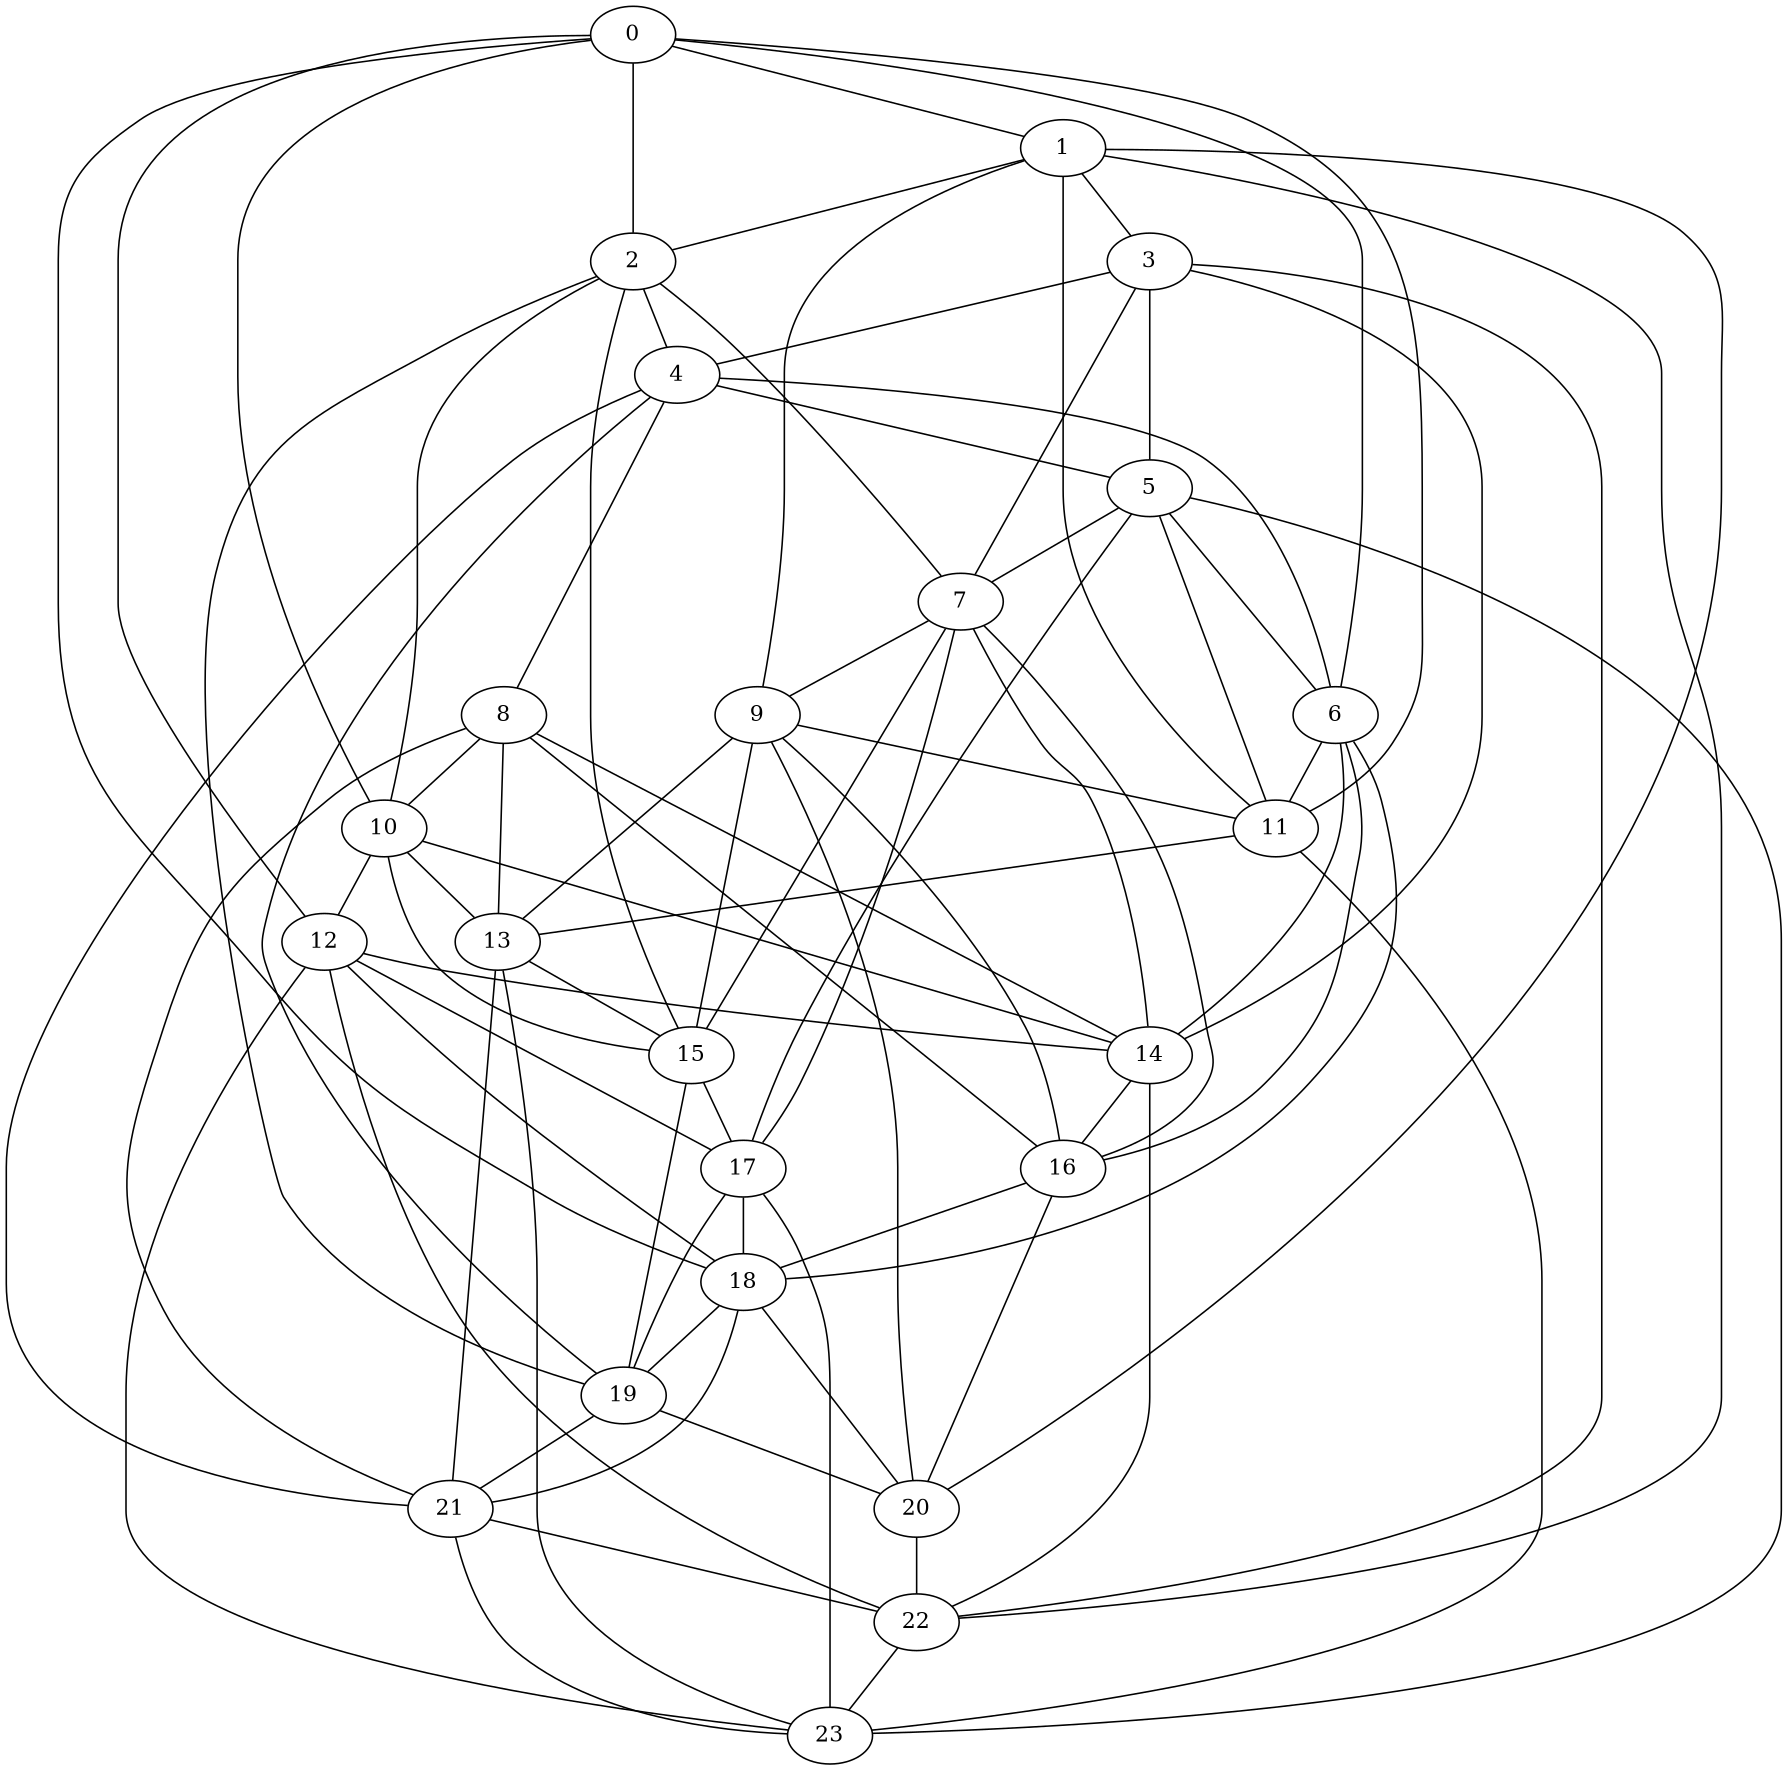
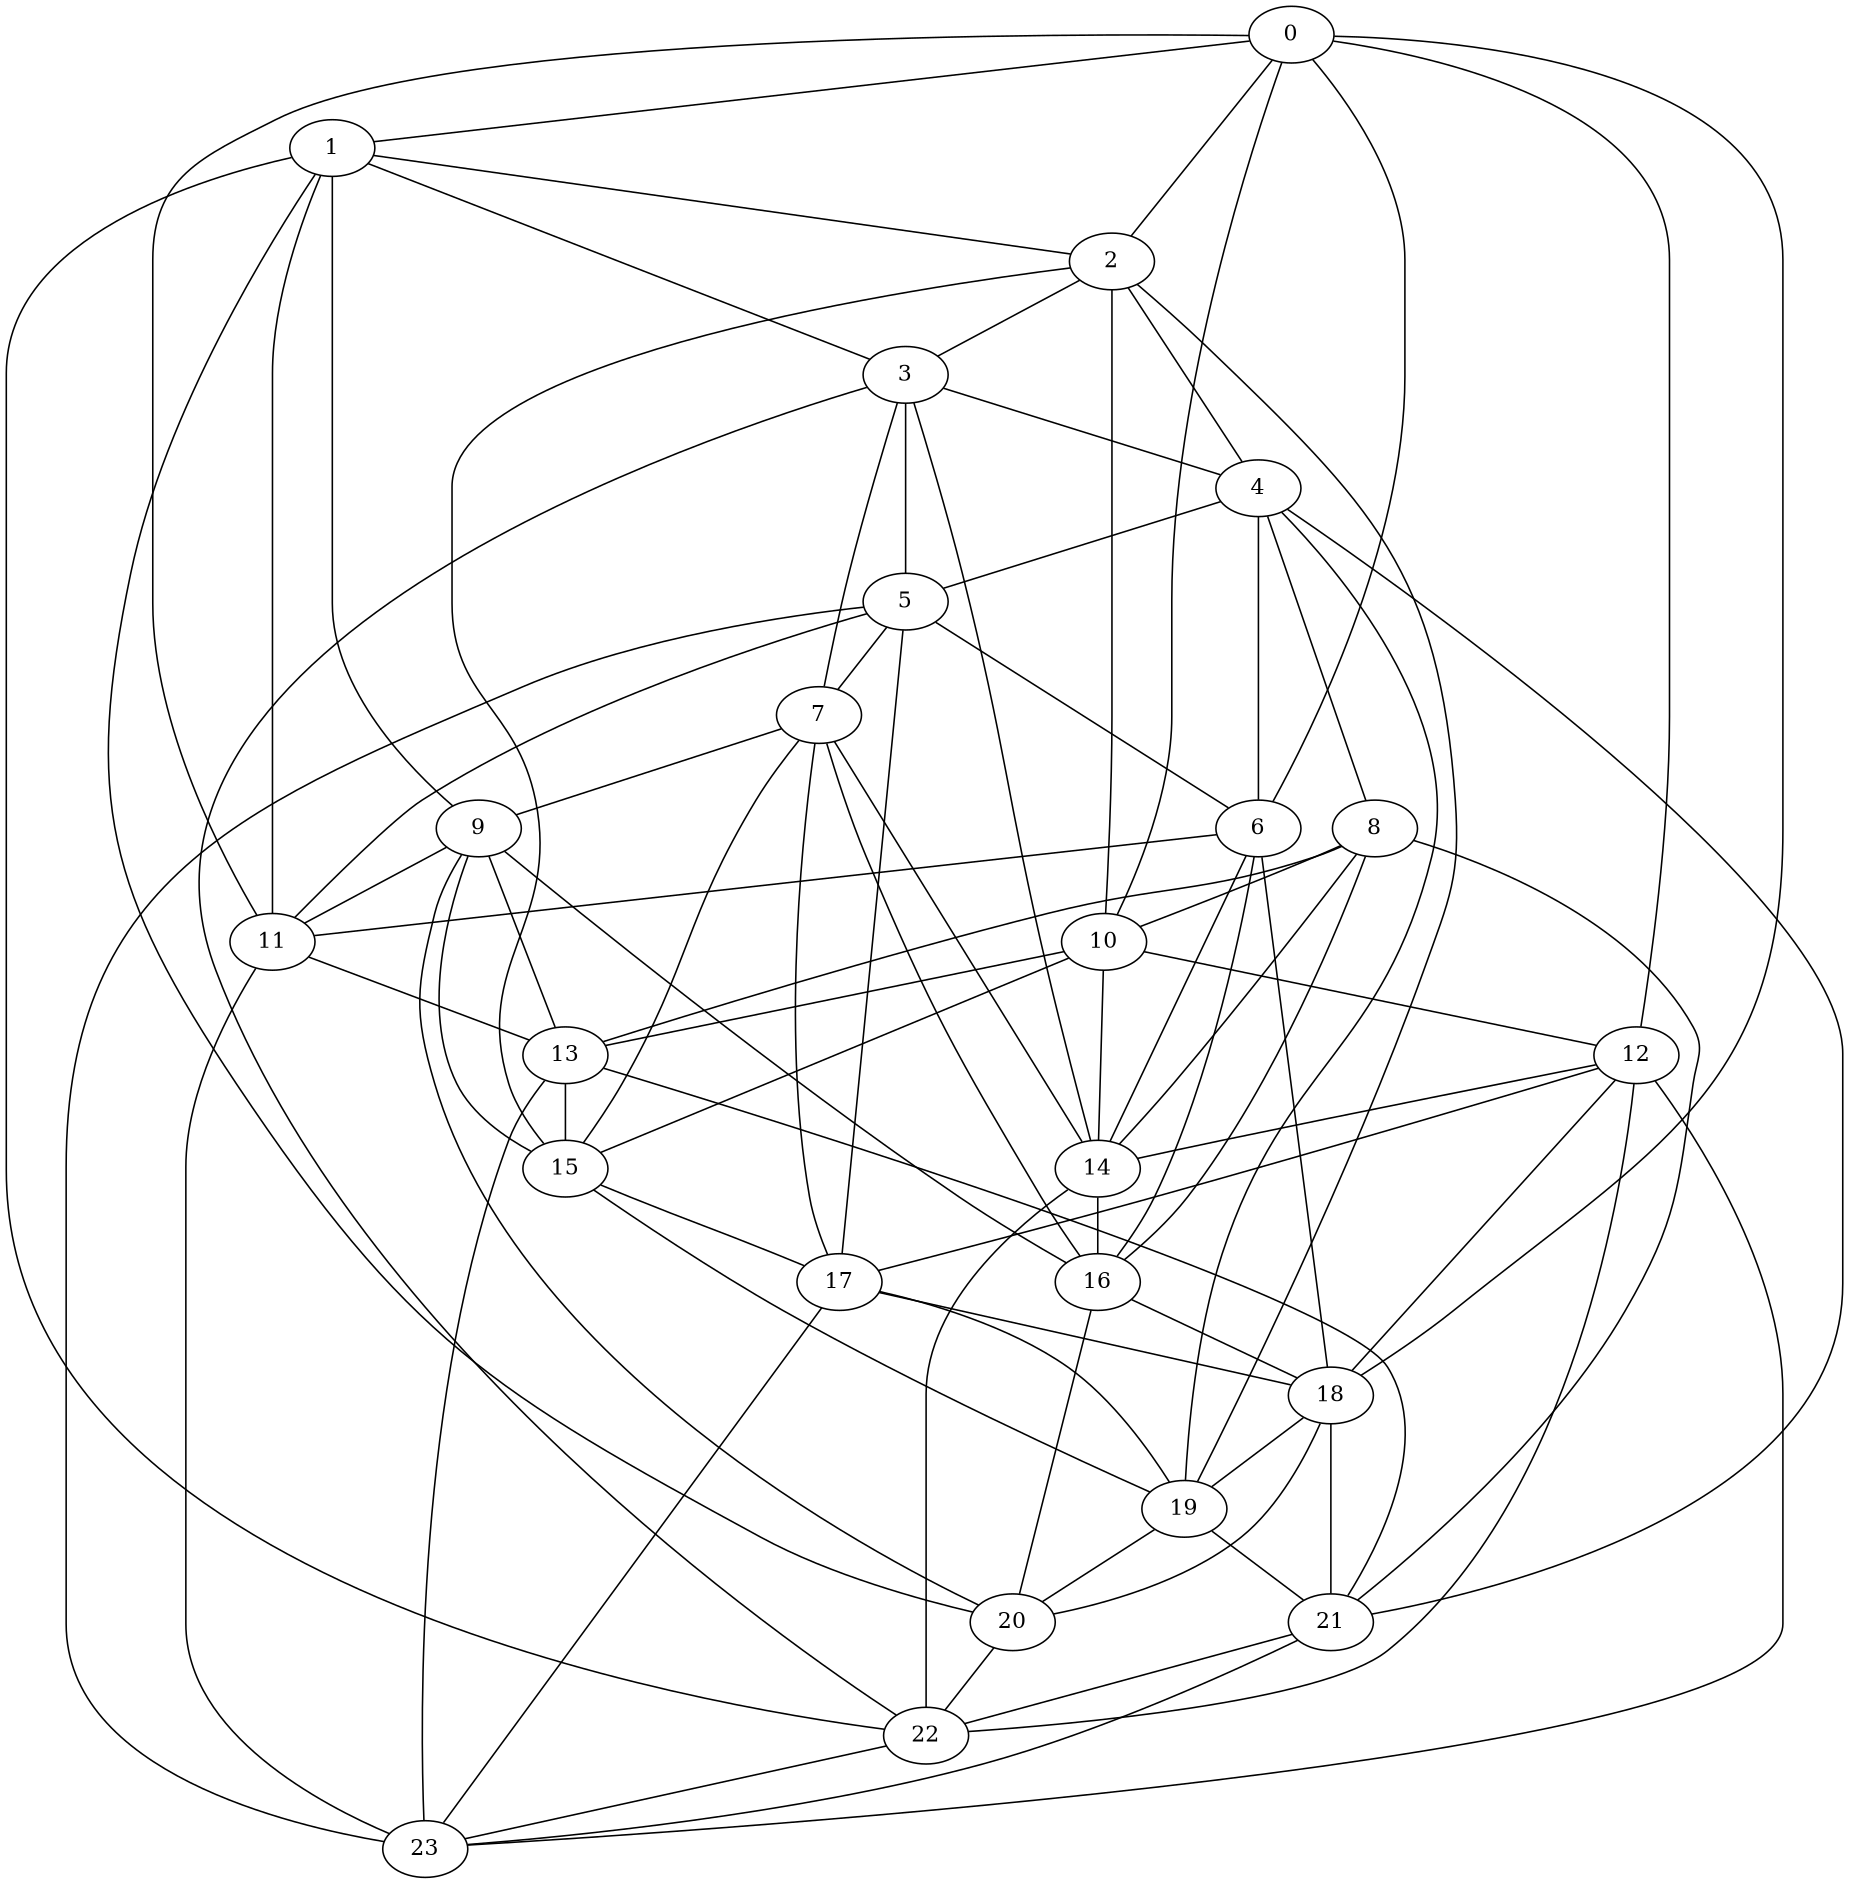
edge "2" -- "7": now "2" -- "3"
